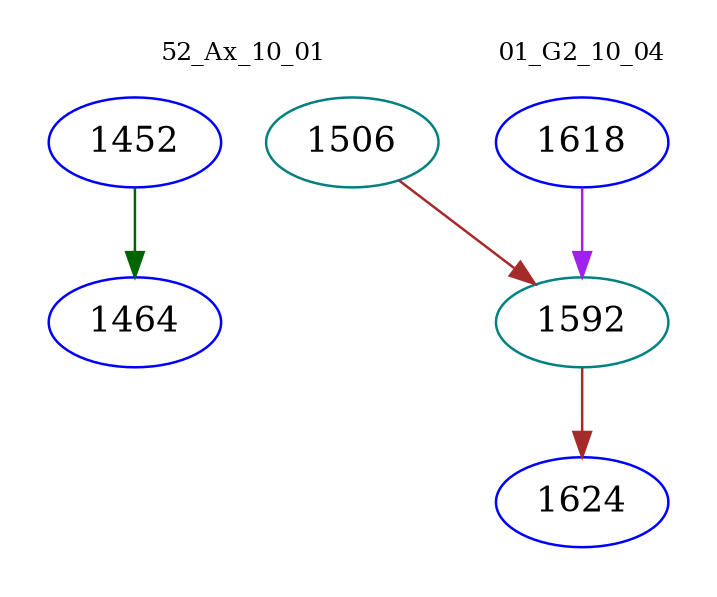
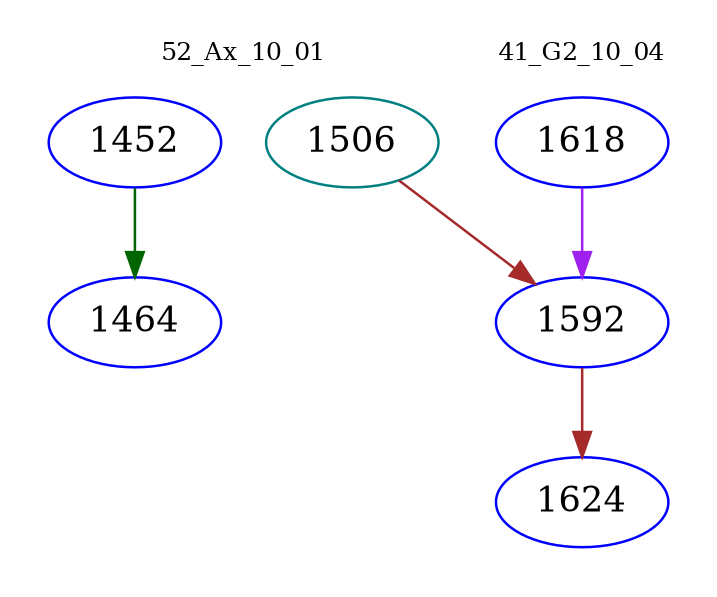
cluster "01_G2_10_04": label "01_G2_10_04" -> "41_G2_10_04"
node "1592": color teal -> blue
